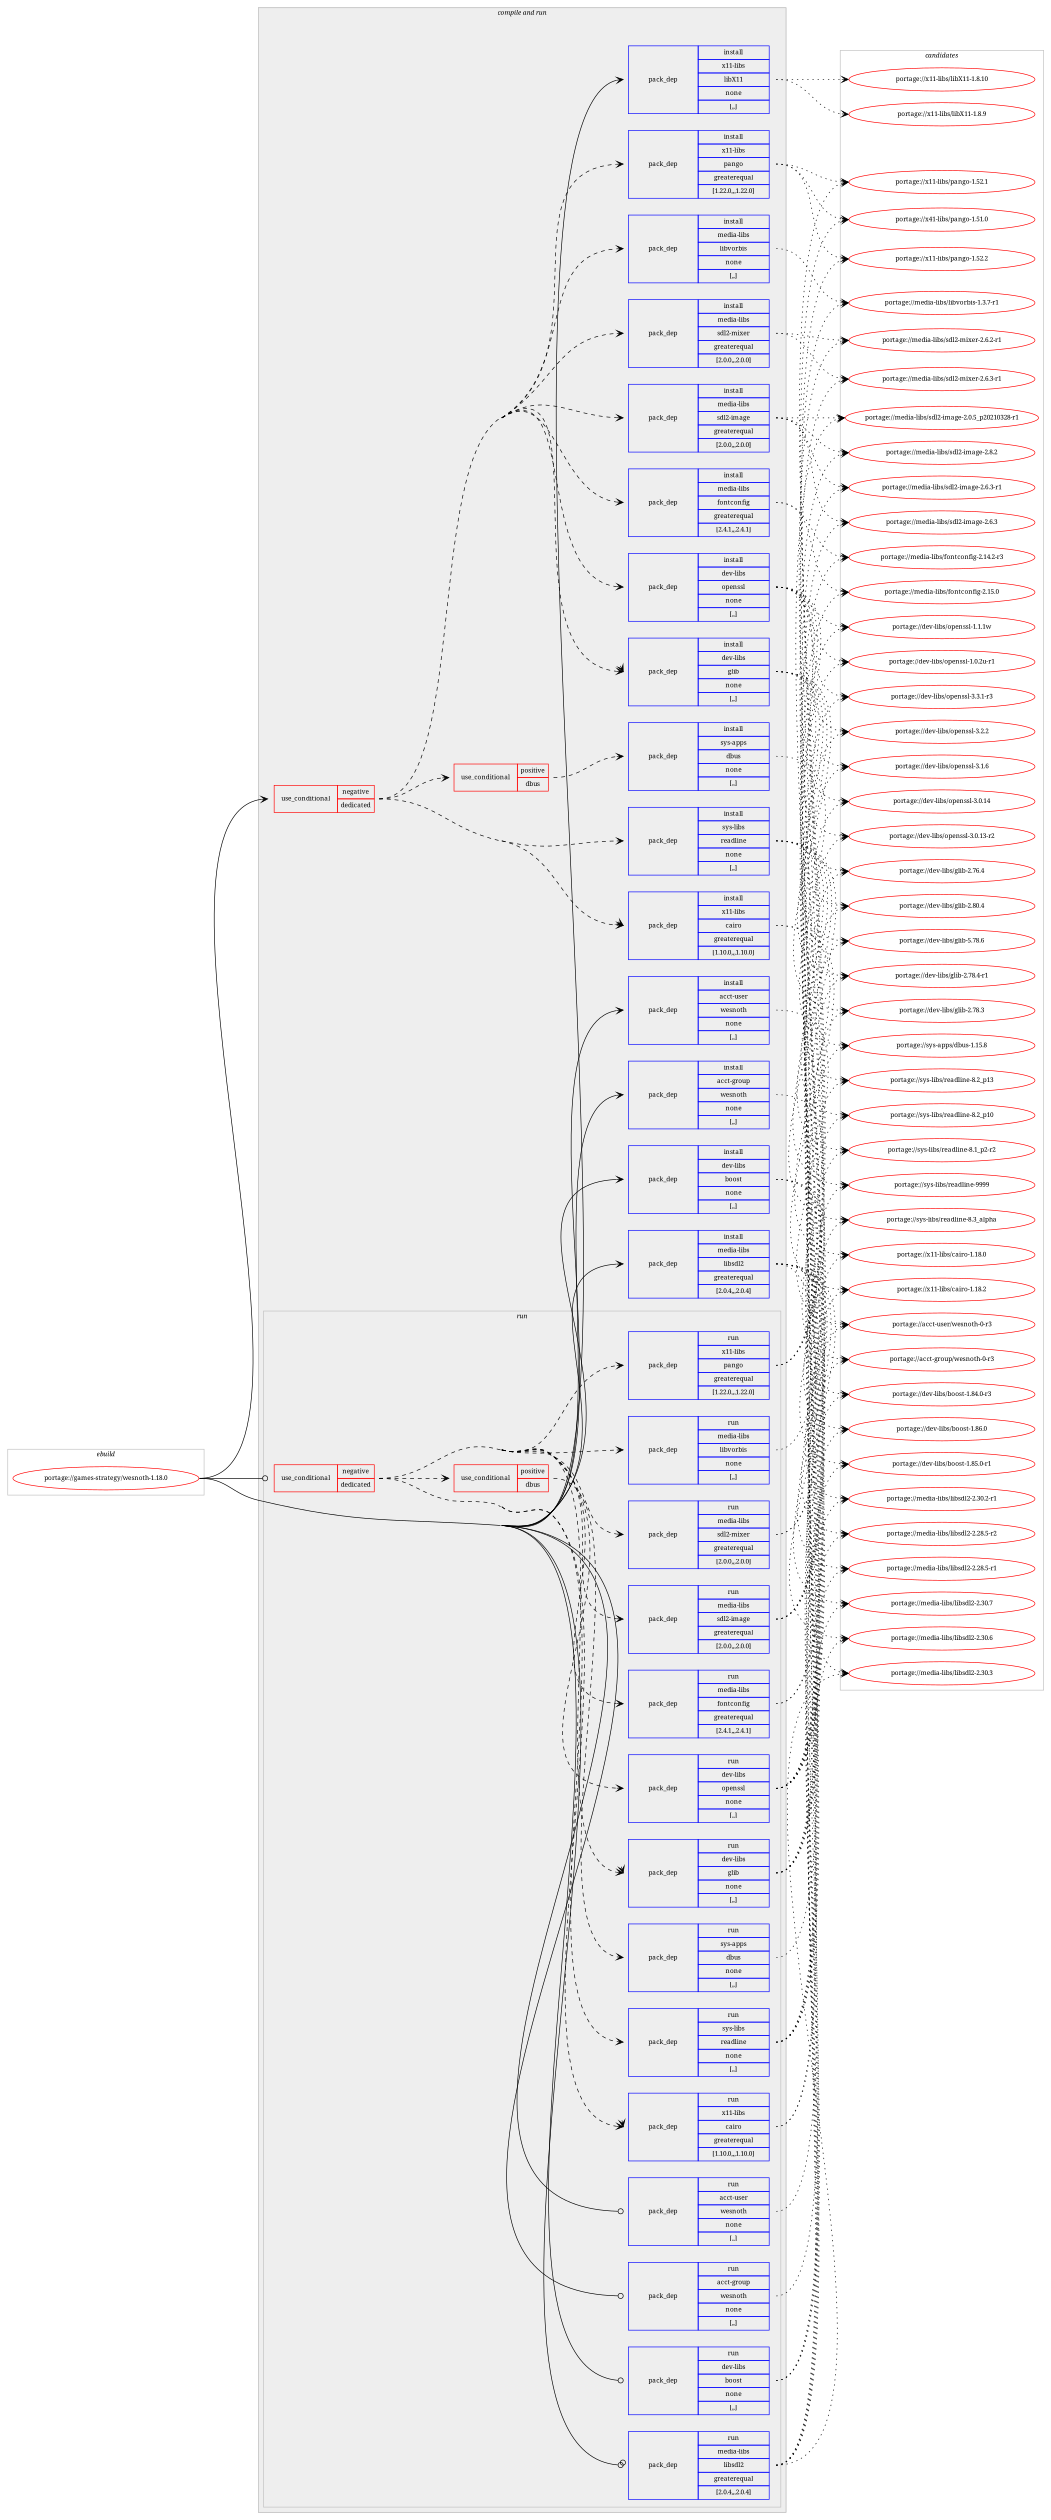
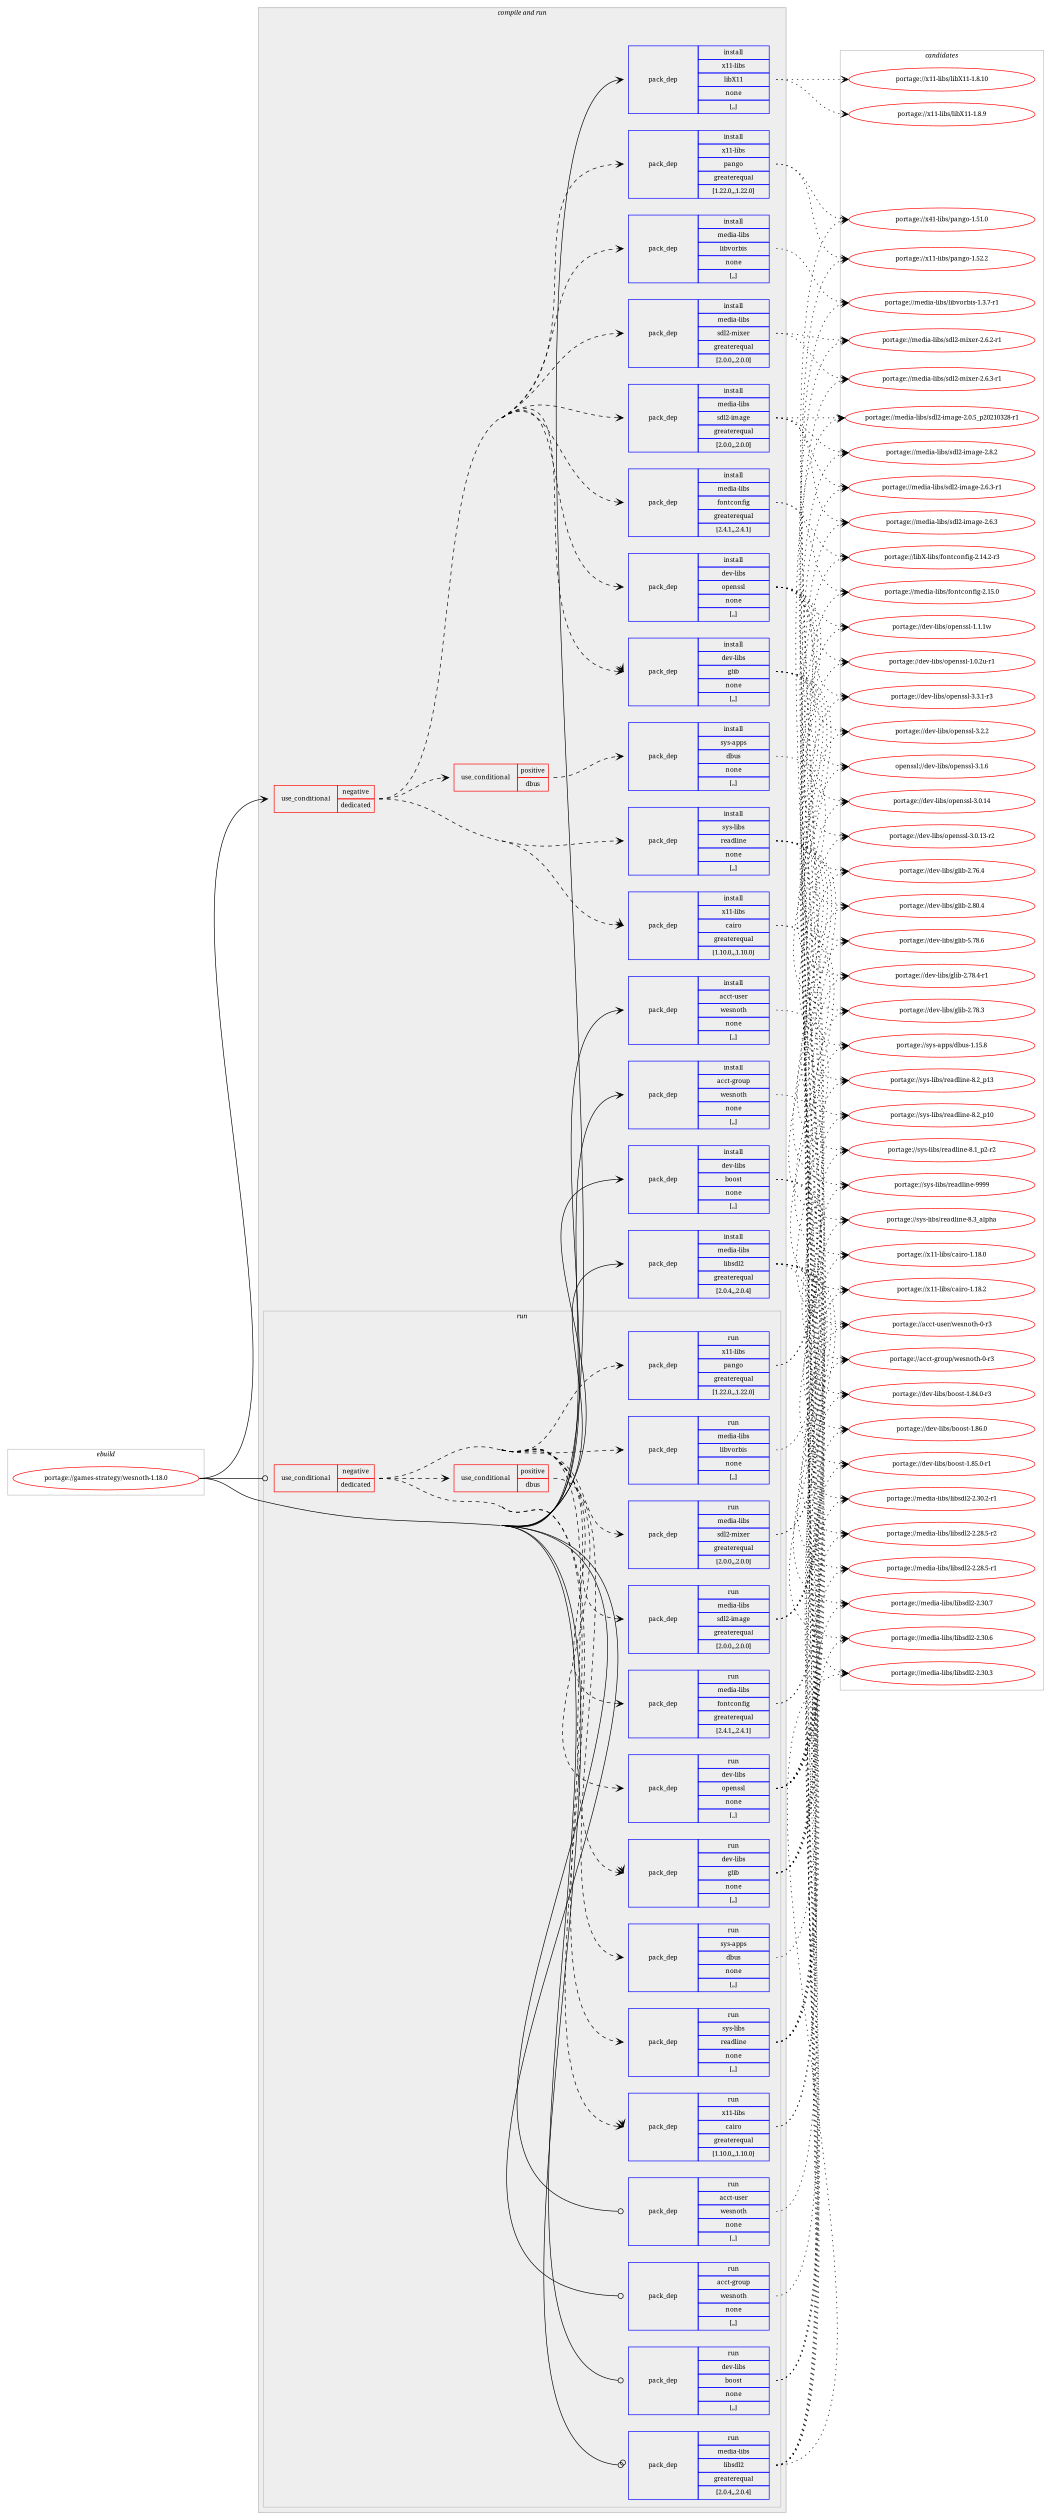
node "portage://x11-libs/pango-1.52.1": removed
node "portage://media-libs/fontconfig-2.14.2-r3": label "portage://media-libs/fontconfig-2.14.2-r3" -> "portage://libX-libs/fontconfig-2.14.2-r3"
node "portage://dev-libs/openssl-3.1.6": label "portage://dev-libs/openssl-3.1.6" -> "openssl://dev-libs/openssl-3.1.6"
